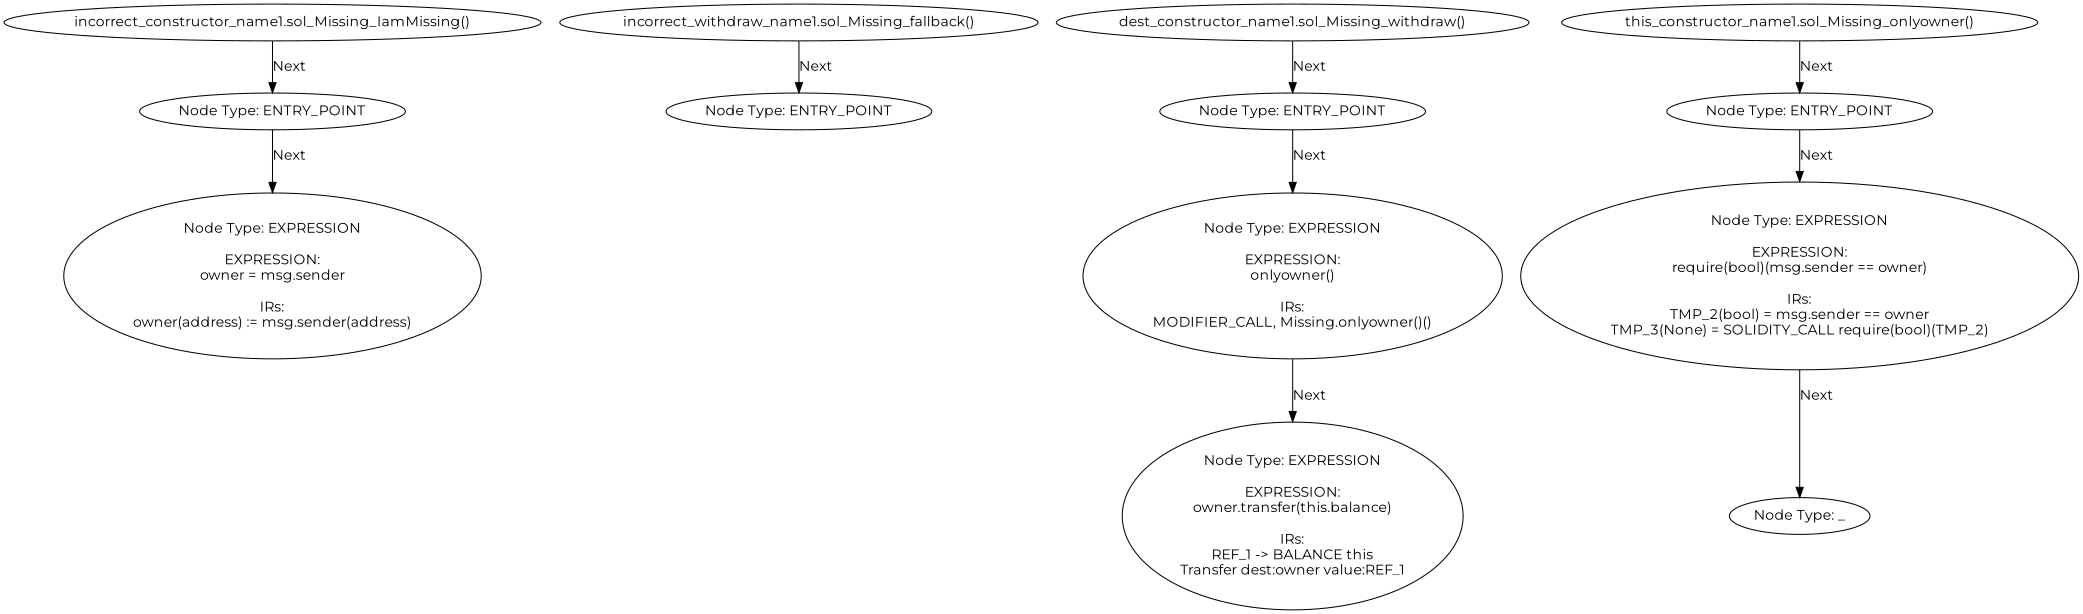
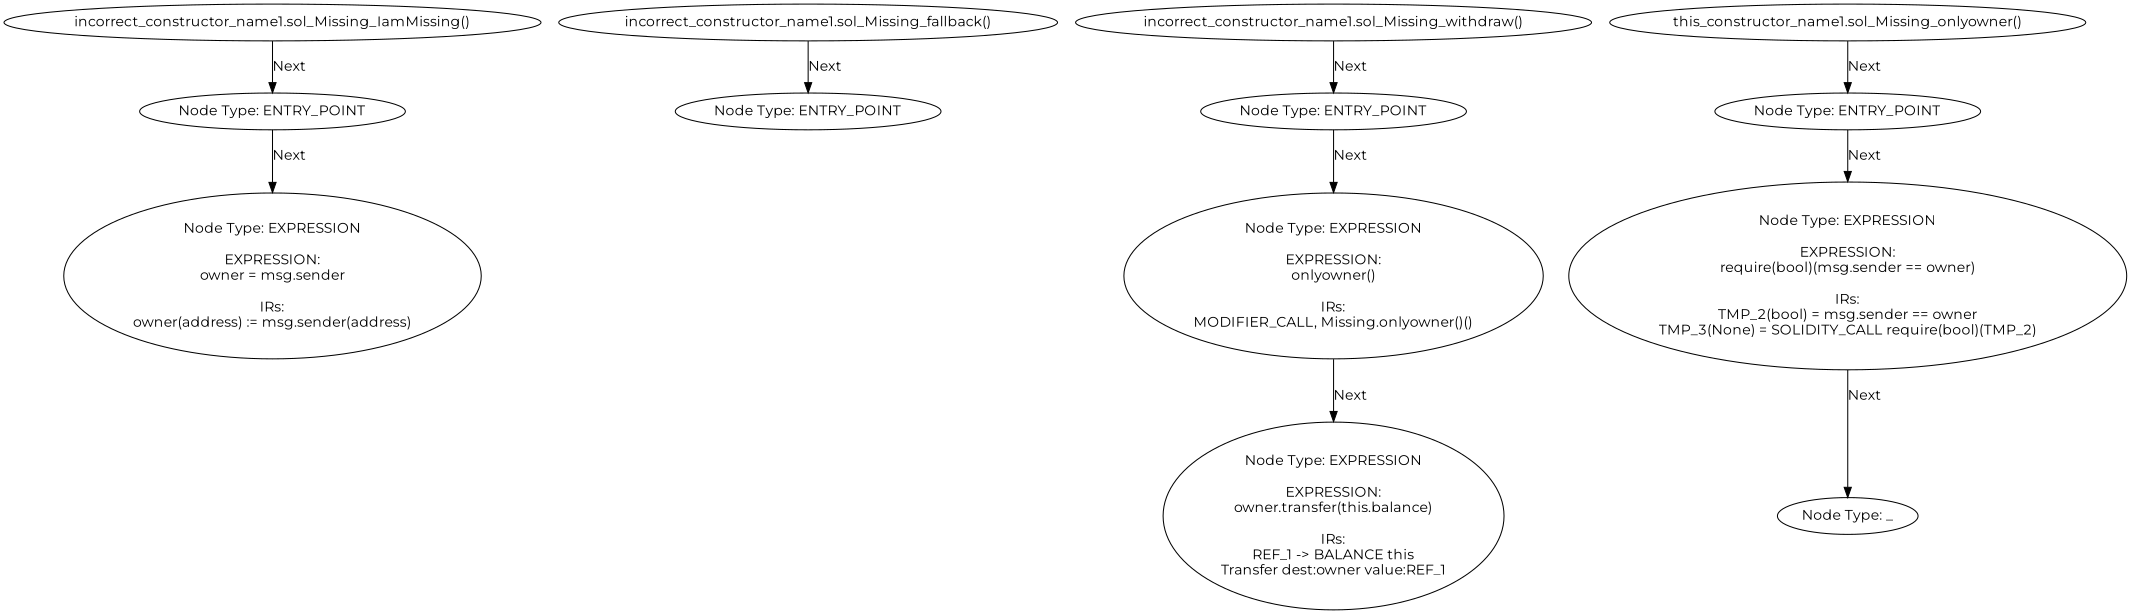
node "incorrect_withdraw_name1.sol_Missing_fallback()": label "incorrect_withdraw_name1.sol_Missing_fallback()" -> "incorrect_constructor_name1.sol_Missing_fallback()"
node "dest_constructor_name1.sol_Missing_withdraw()": label "dest_constructor_name1.sol_Missing_withdraw()" -> "incorrect_constructor_name1.sol_Missing_withdraw()"
